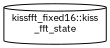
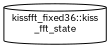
node "kissfft_fixed16::kiss _fft_state": label "kissfft_fixed16::kiss _fft_state" -> "kissfft_fixed36::kiss _fft_state"
